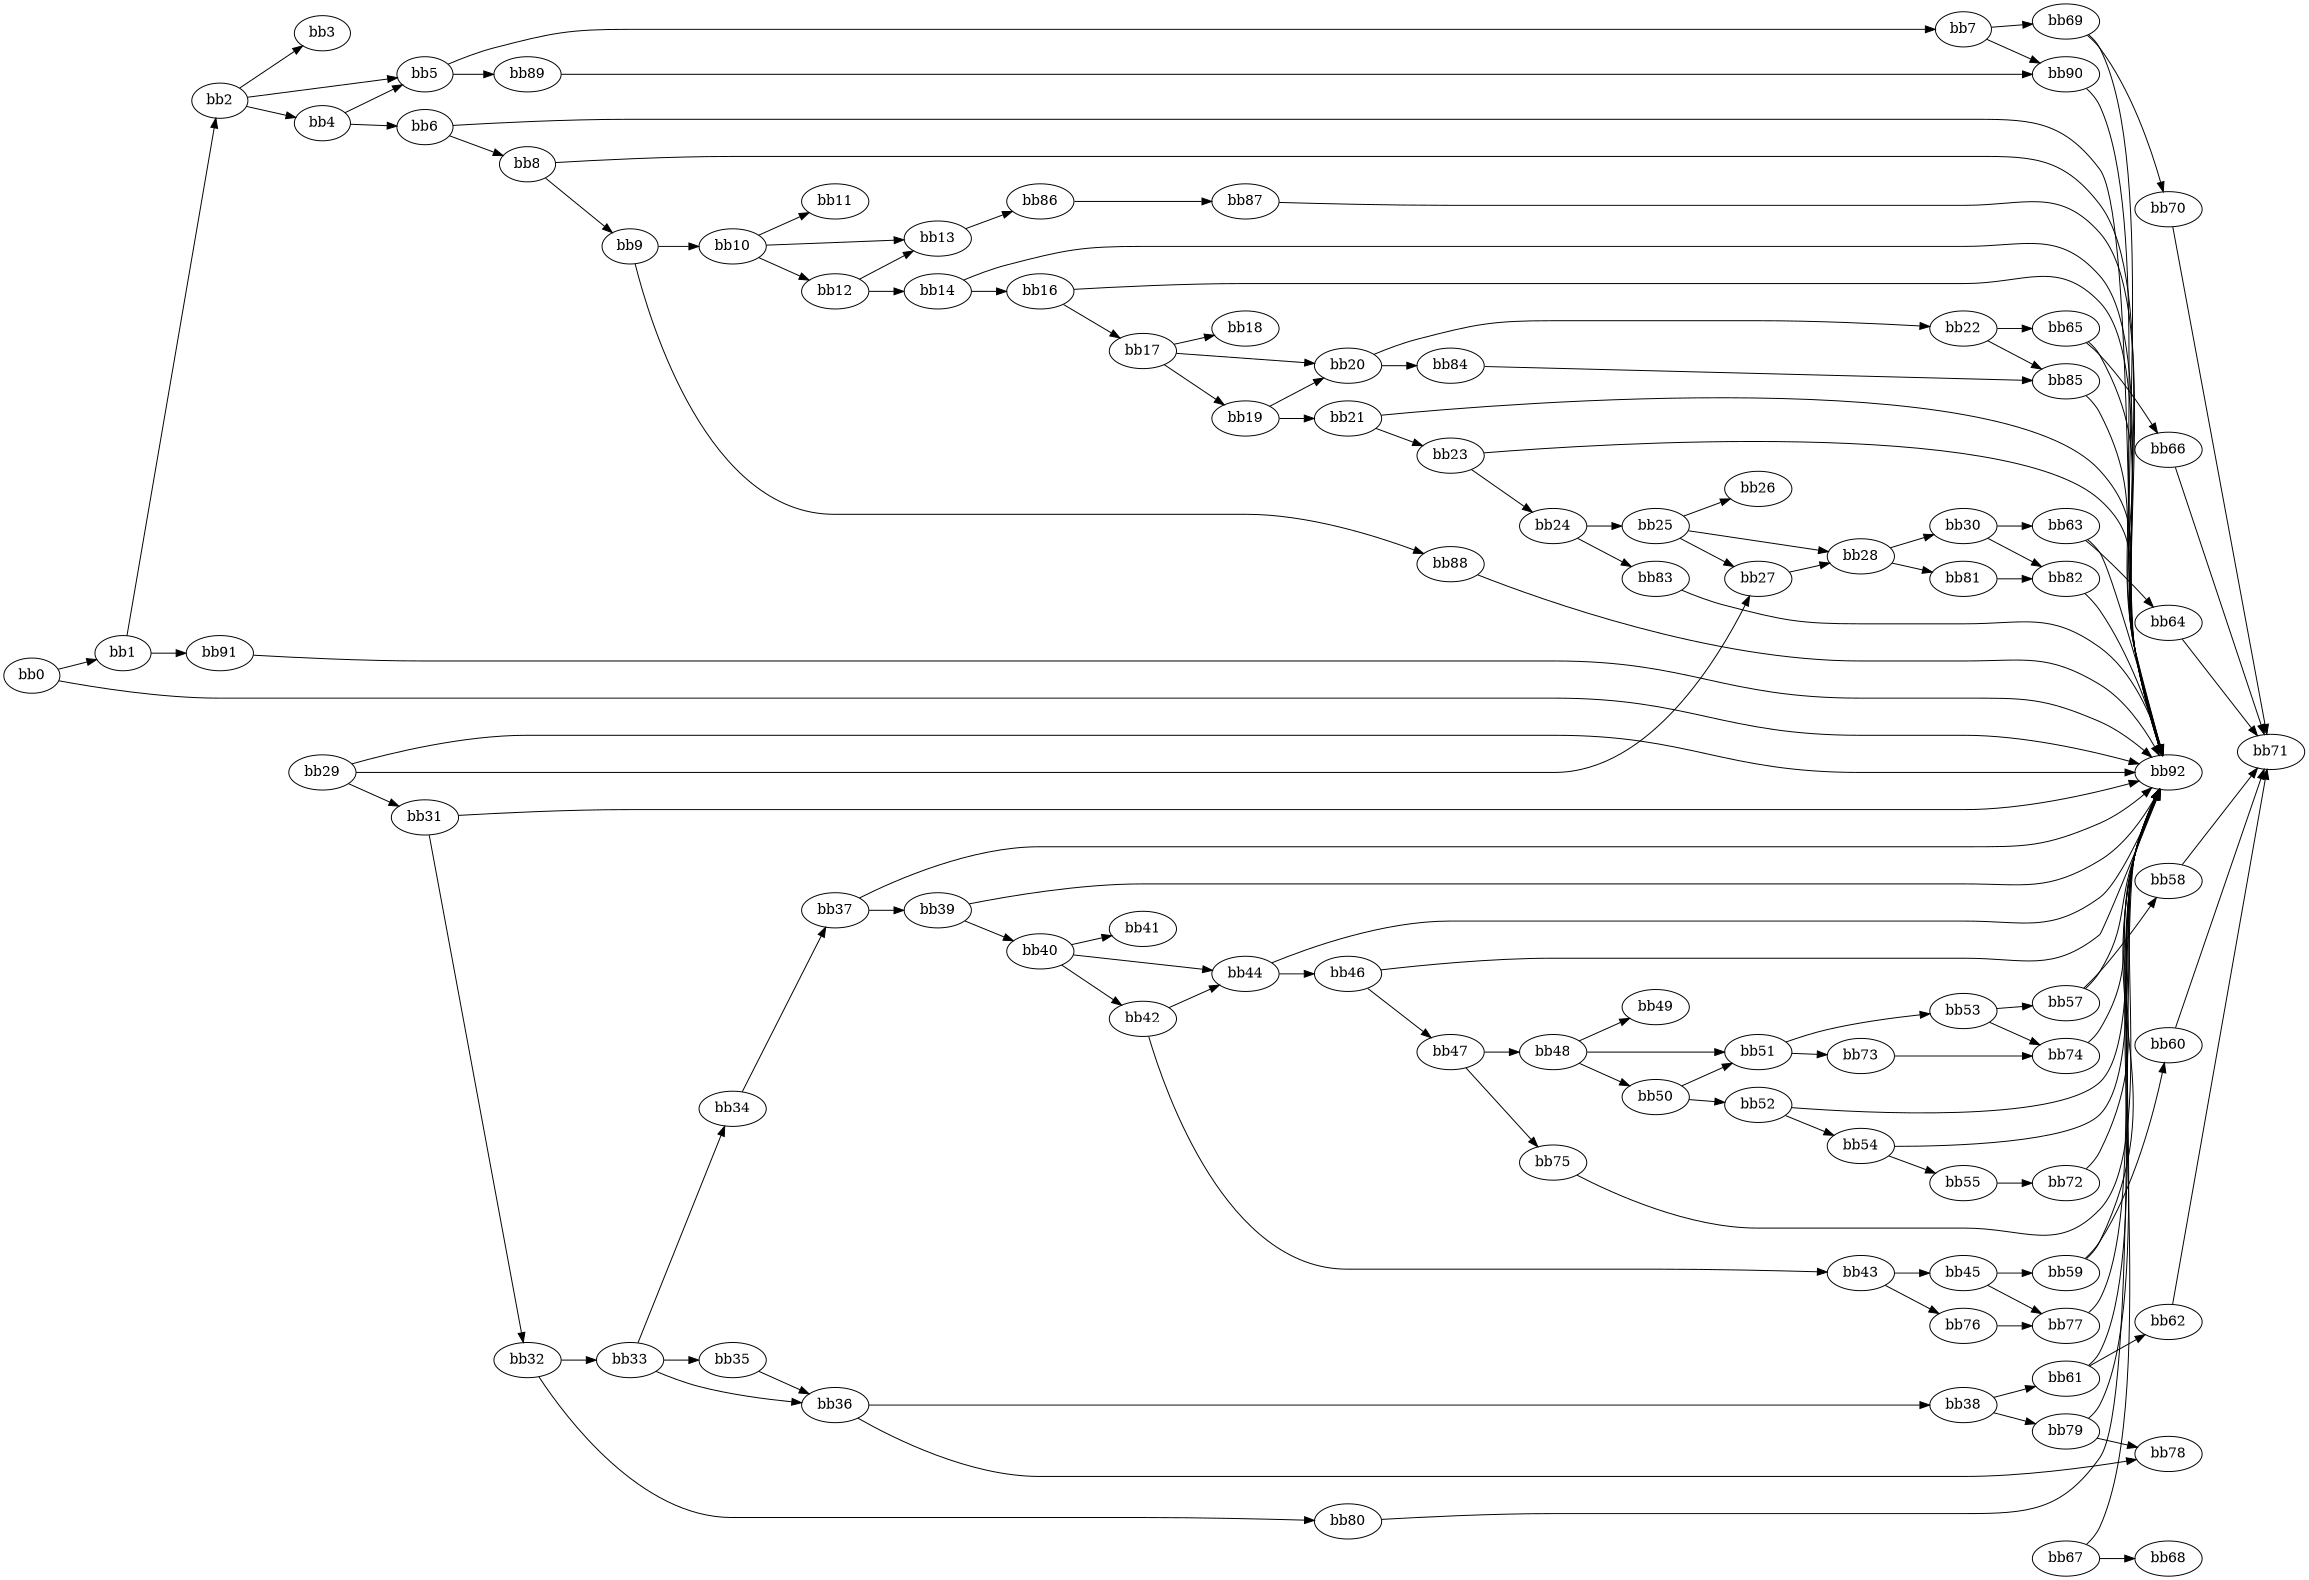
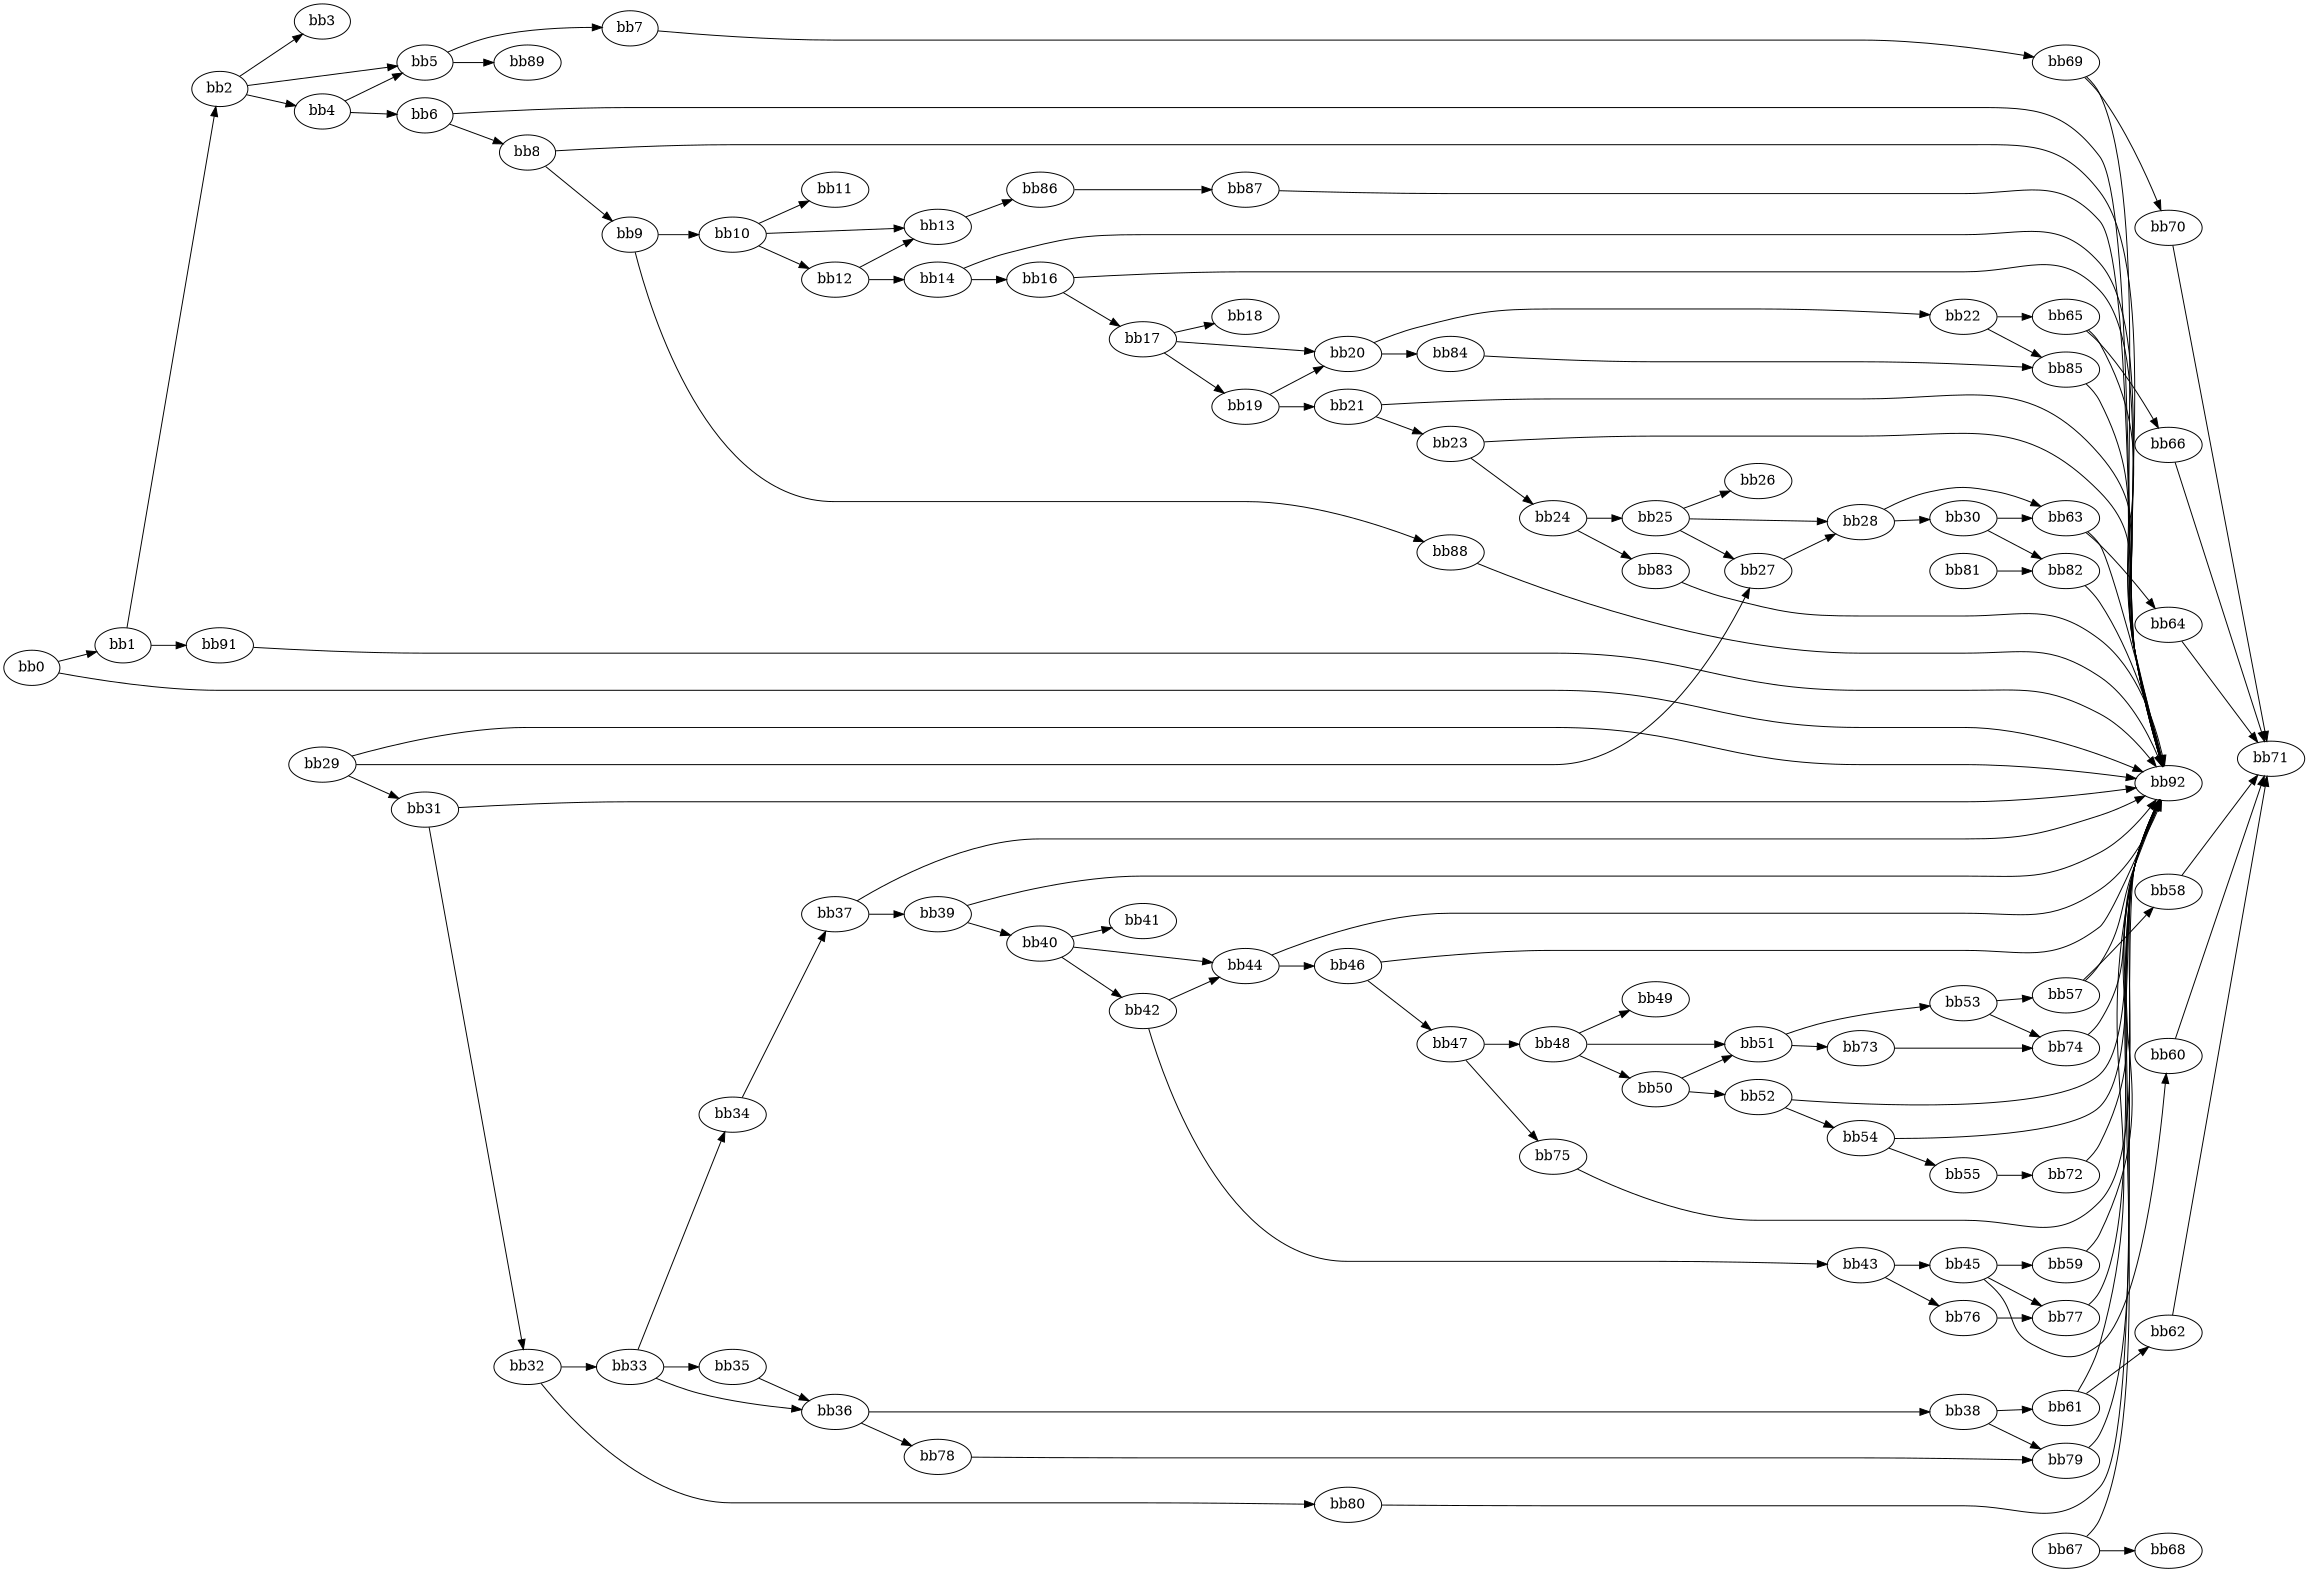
node "bb90": removed
edge "bb28" -> "bb81": now "bb28" -> "bb63"
edge "bb59" -> "bb60": now "bb45" -> "bb60"
edge "bb79" -> "bb78": reversed
